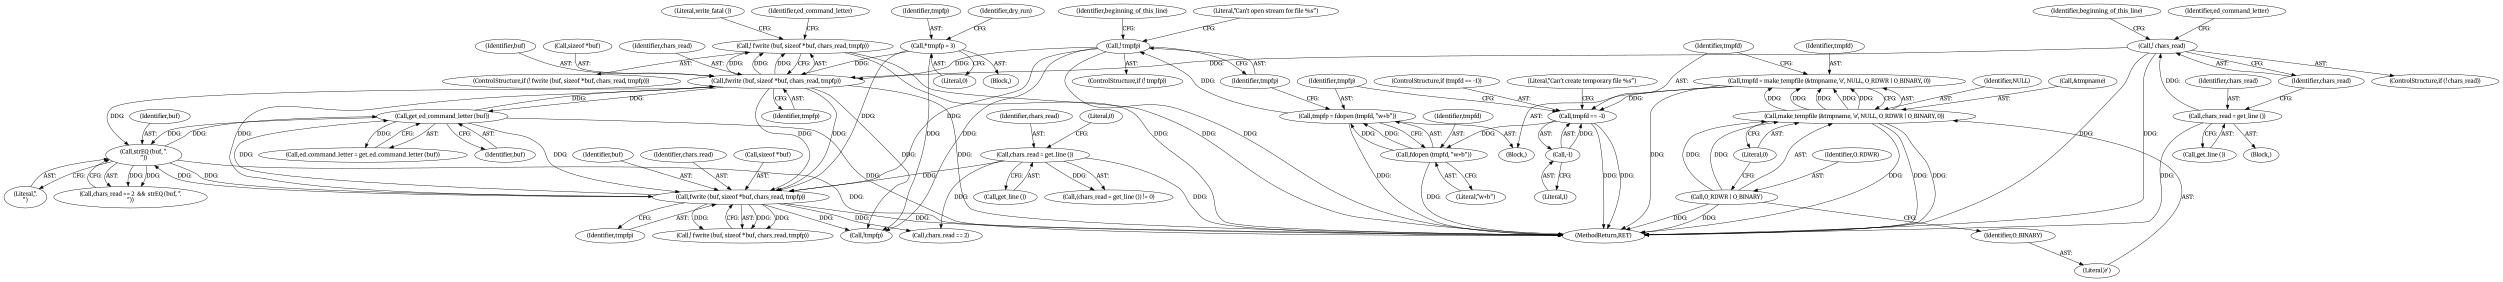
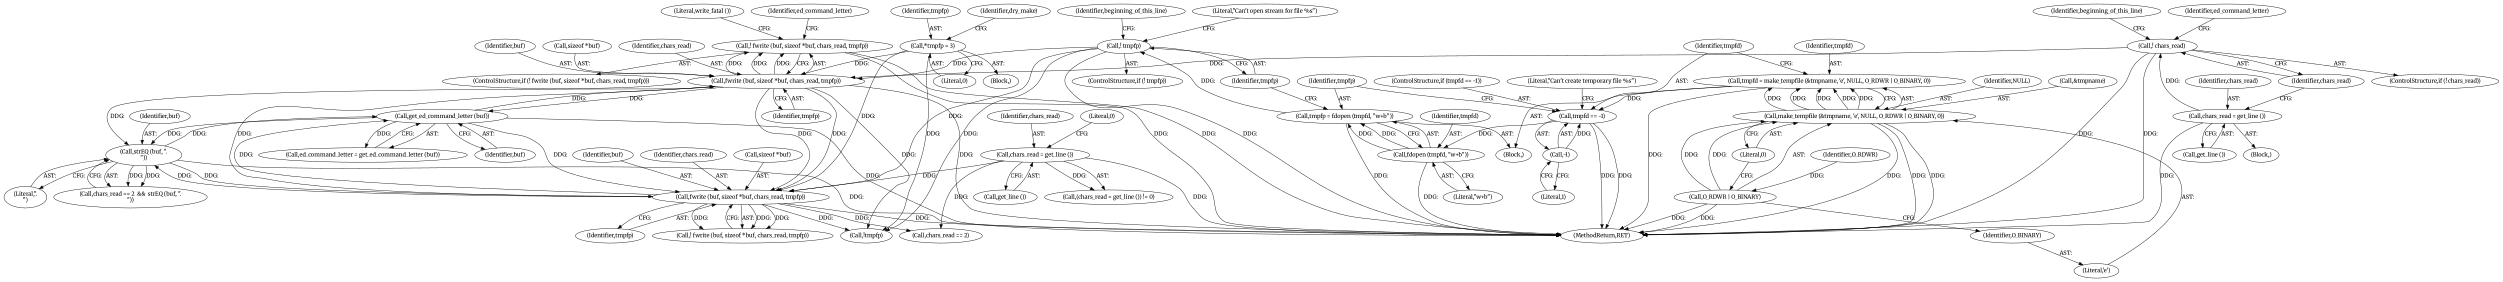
node "(Identifier,dry_run)": label "(Identifier,dry_run)" -> "(Identifier,dry_make)"
edge "(Literal,1)" -> "(Call,-1)": label "AST: " -> "CFG: "
edge "(Identifier,O_RDWR)" -> "(Call,O_RDWR | O_BINARY)": label "AST: " -> "DDG: "
